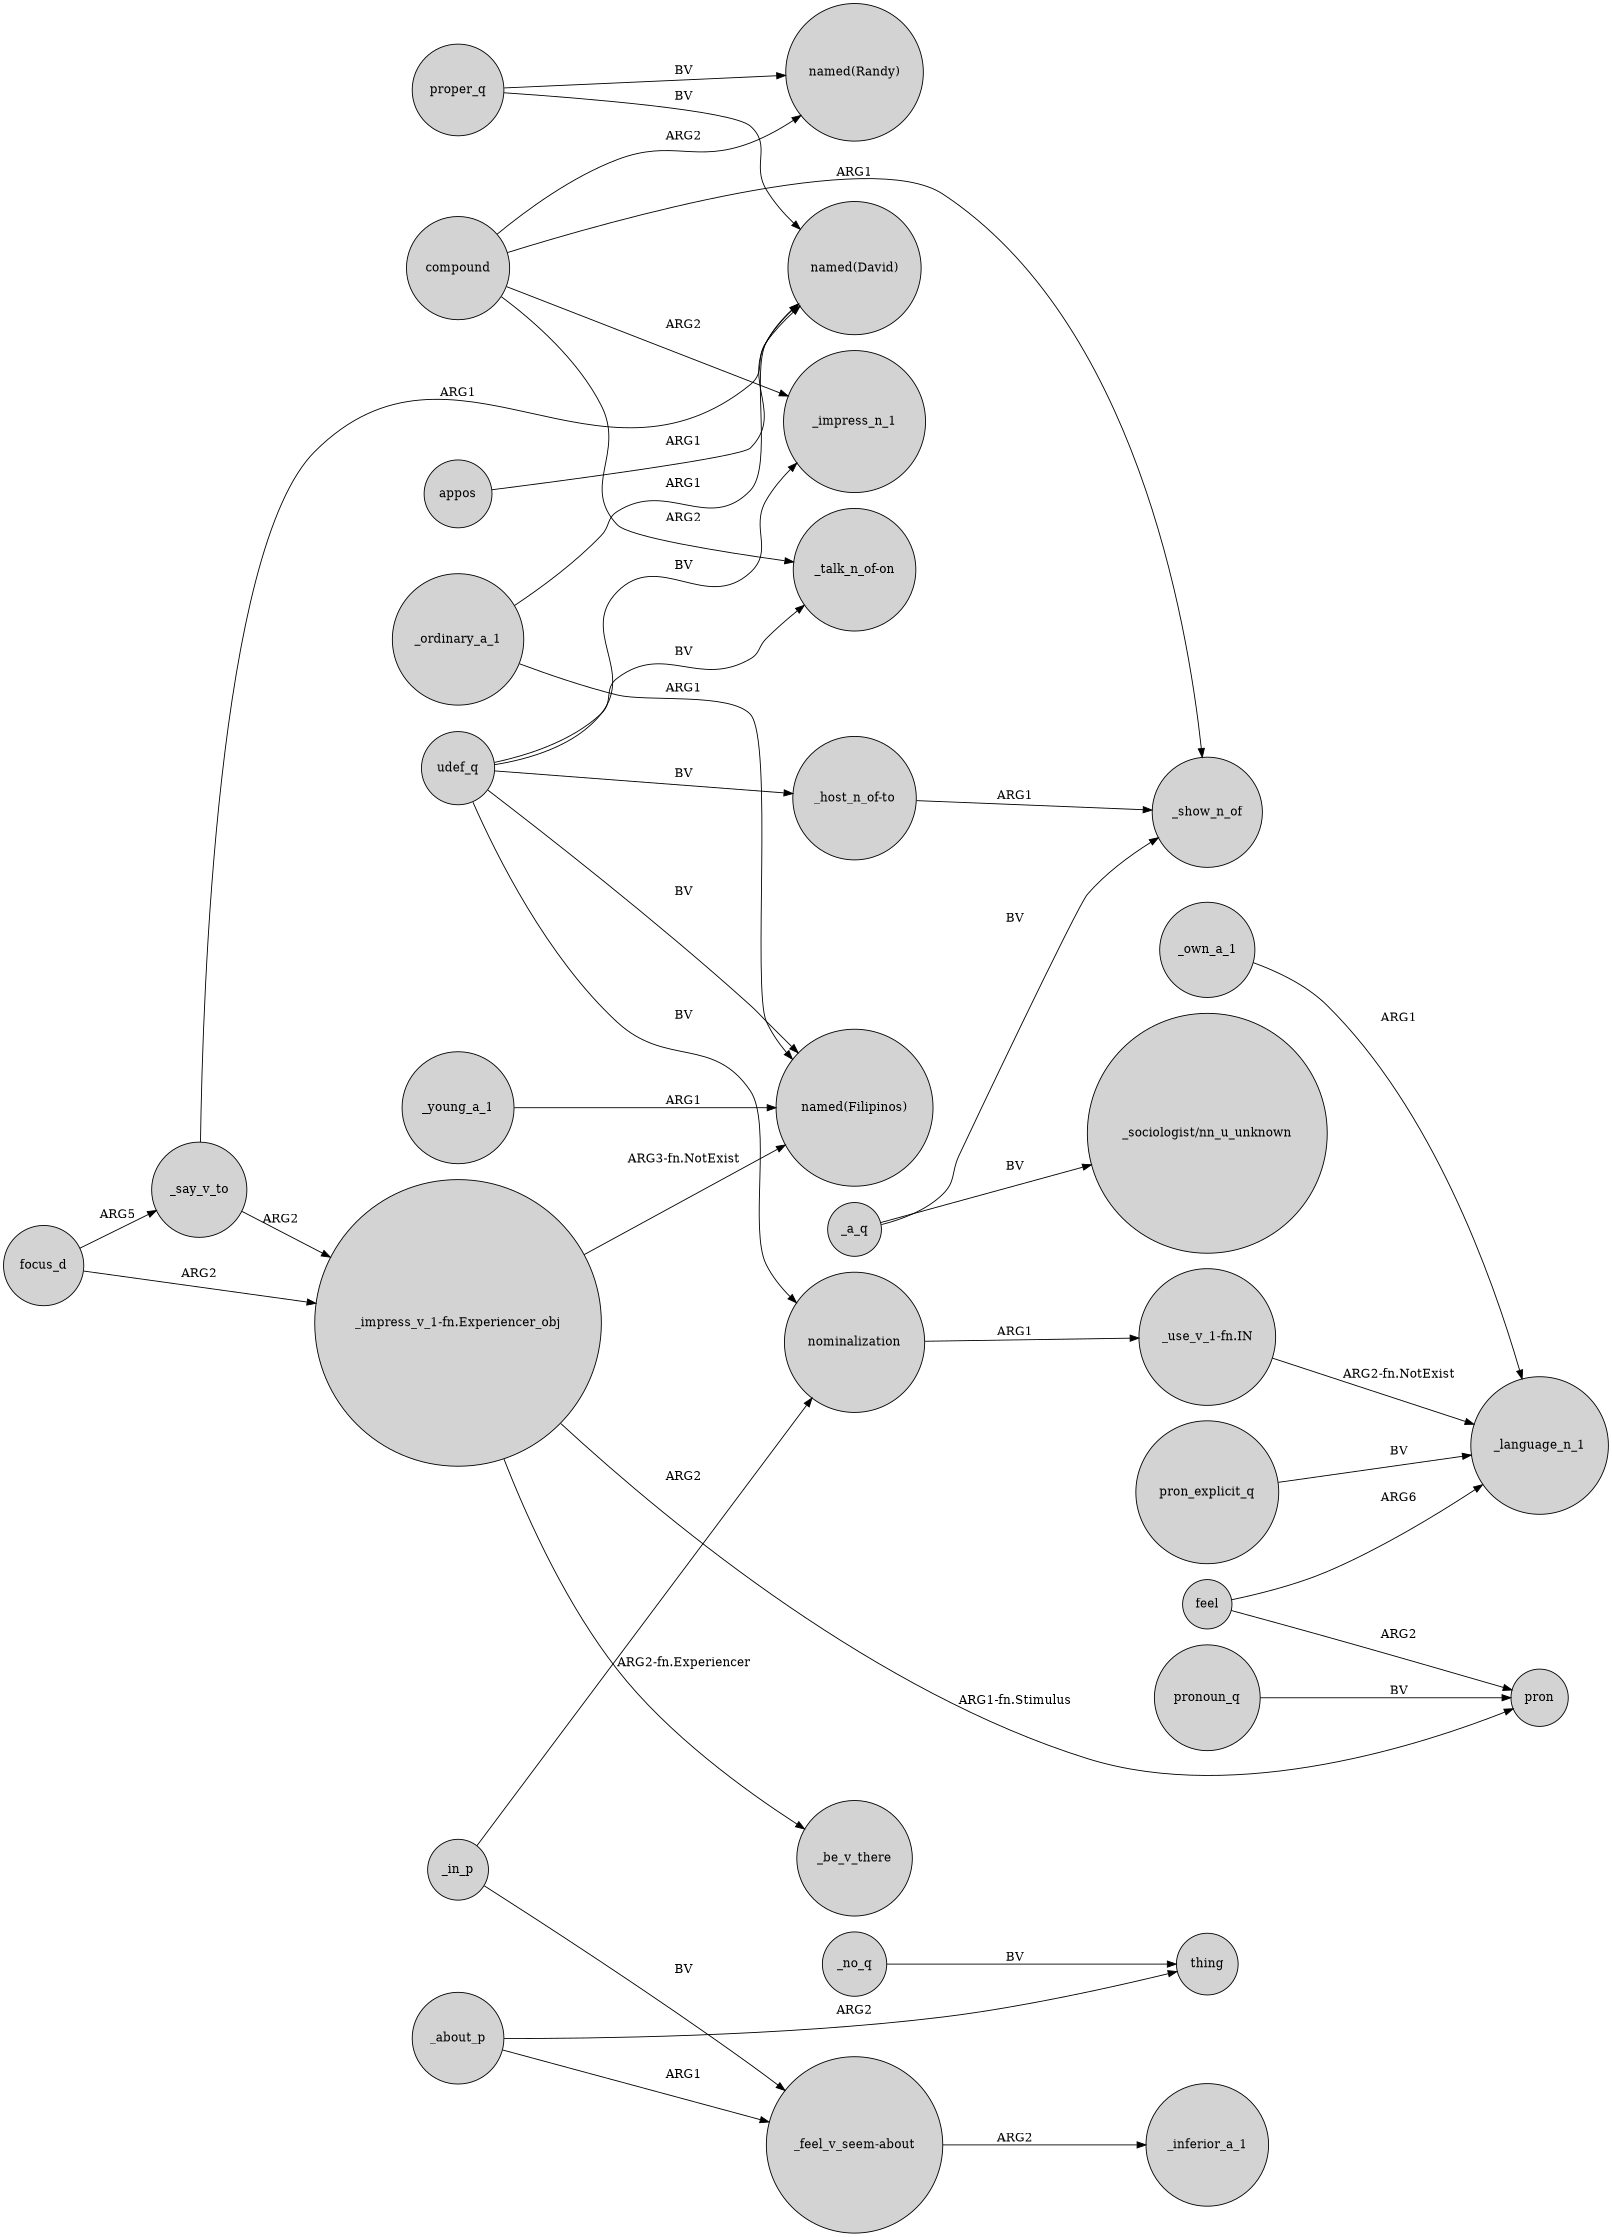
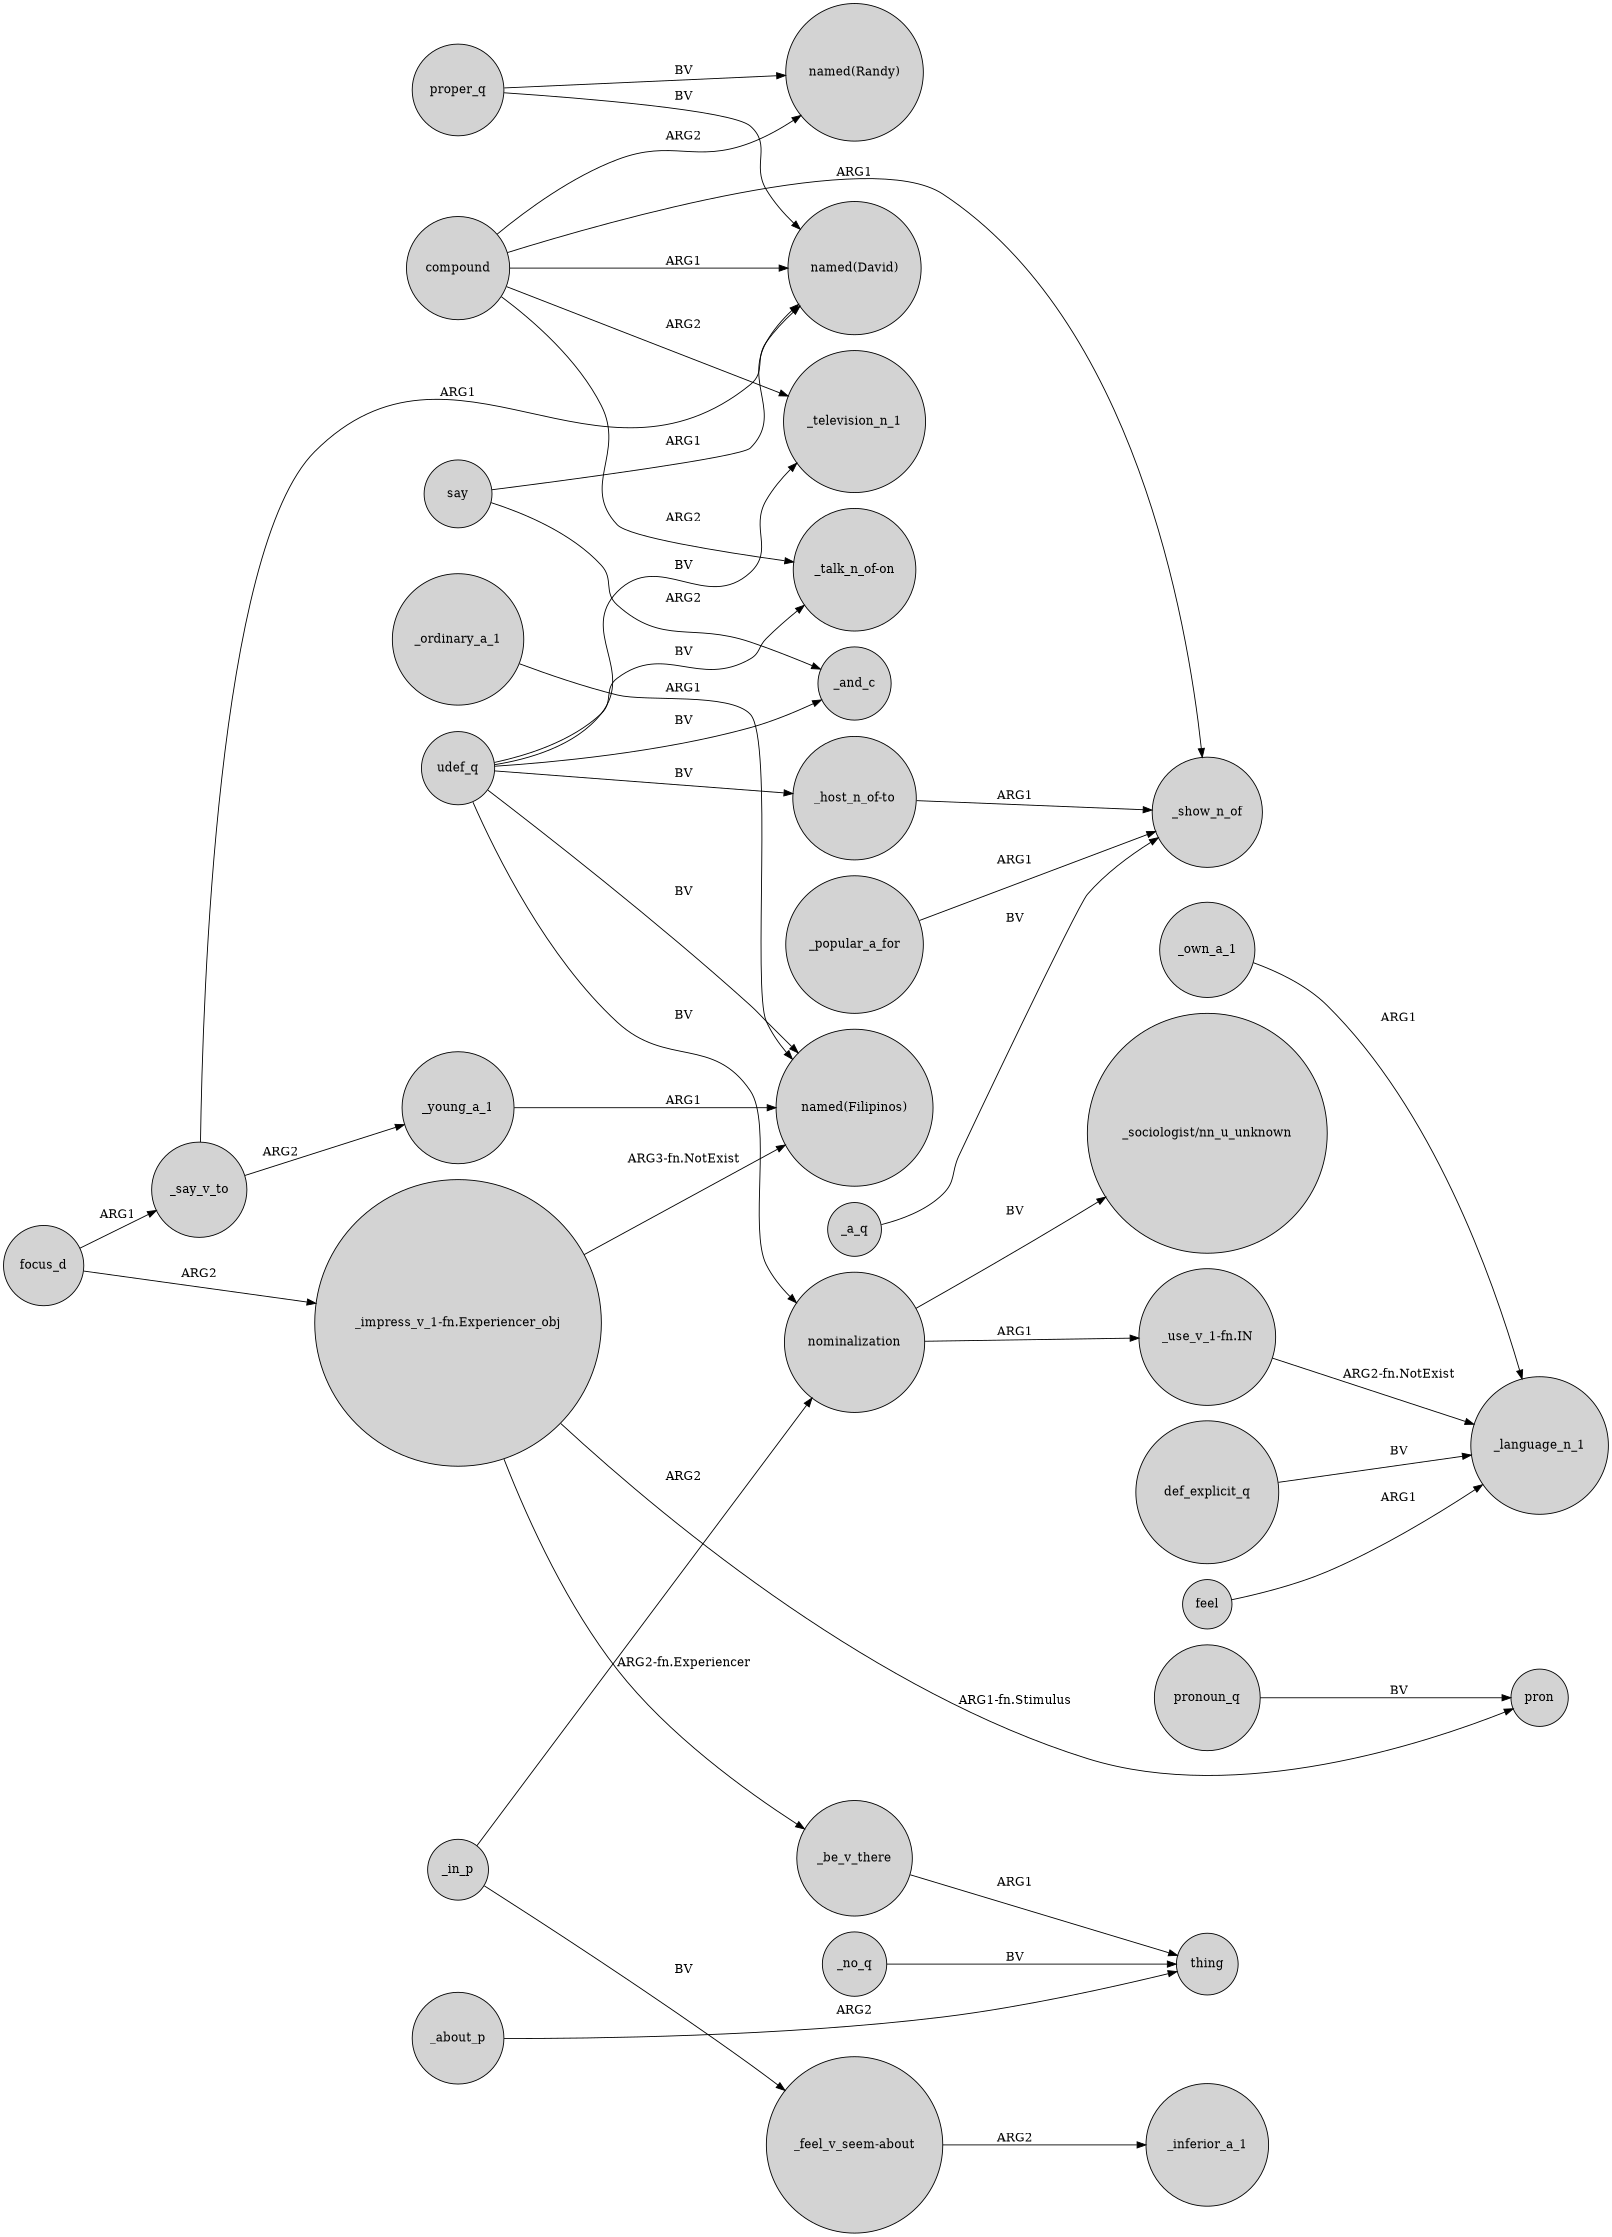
node "_impress_n_1": label "_impress_n_1" -> "_television_n_1"
node "appos": label "appos" -> "say"
edge "_ordinary_a_1" -> "named(David)": now "compound" -> "named(David)"
node "_and_c": added
node "_popular_a_for": added
edge "_a_q" -> "_sociologist/nn_u_unknown": now "nominalization" -> "_sociologist/nn_u_unknown"
edge "focus_d" -> "_say_v_to": label "ARG5" -> "ARG1"
edge "_say_v_to" -> "_impress_v_1-fn.Experiencer_obj": now "_say_v_to" -> "_young_a_1"
node "pron_explicit_q": label "pron_explicit_q" -> "def_explicit_q"
edge "feel" -> "_language_n_1": label "ARG6" -> "ARG1"
edge "feel" -> "pron": removed, label "ARG2"
edge "_be_v_there" -> "thing": added, label "ARG1"
edge "_about_p" -> "_feel_v_seem-about": removed, label "ARG1"
